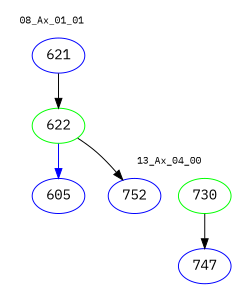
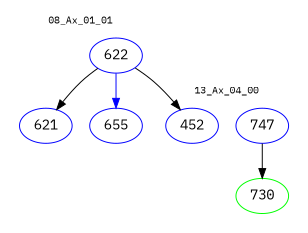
edge "621" -> "622": reversed
node "622": color green -> blue
node "605": label "605" -> "655"
node "752": label "752" -> "452"
edge "730" -> "747": reversed
